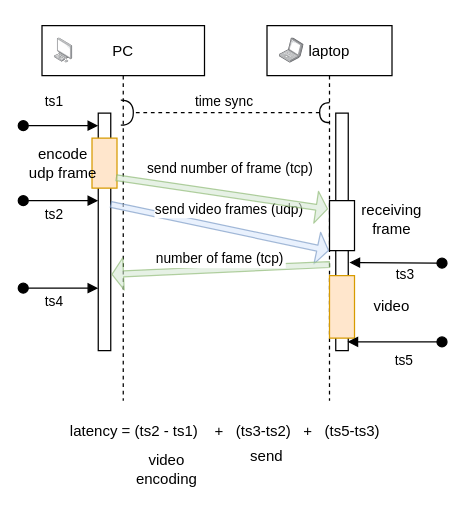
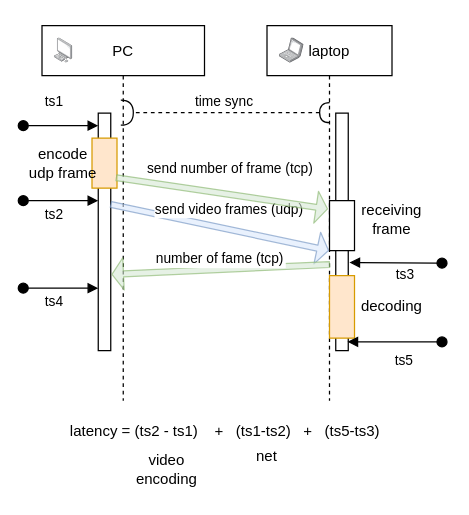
node "video": label "video" -> "decoding"
node "latency = (ts2 - ts1) + (ts3-ts2) + (ts5-ts3)": label "latency = (ts2 - ts1) + (ts3-ts2) + (ts5-ts3)" -> "latency = (ts2 - ts1) + (ts1-ts2) + (ts5-ts3)"
node "send": label "send" -> "net"
